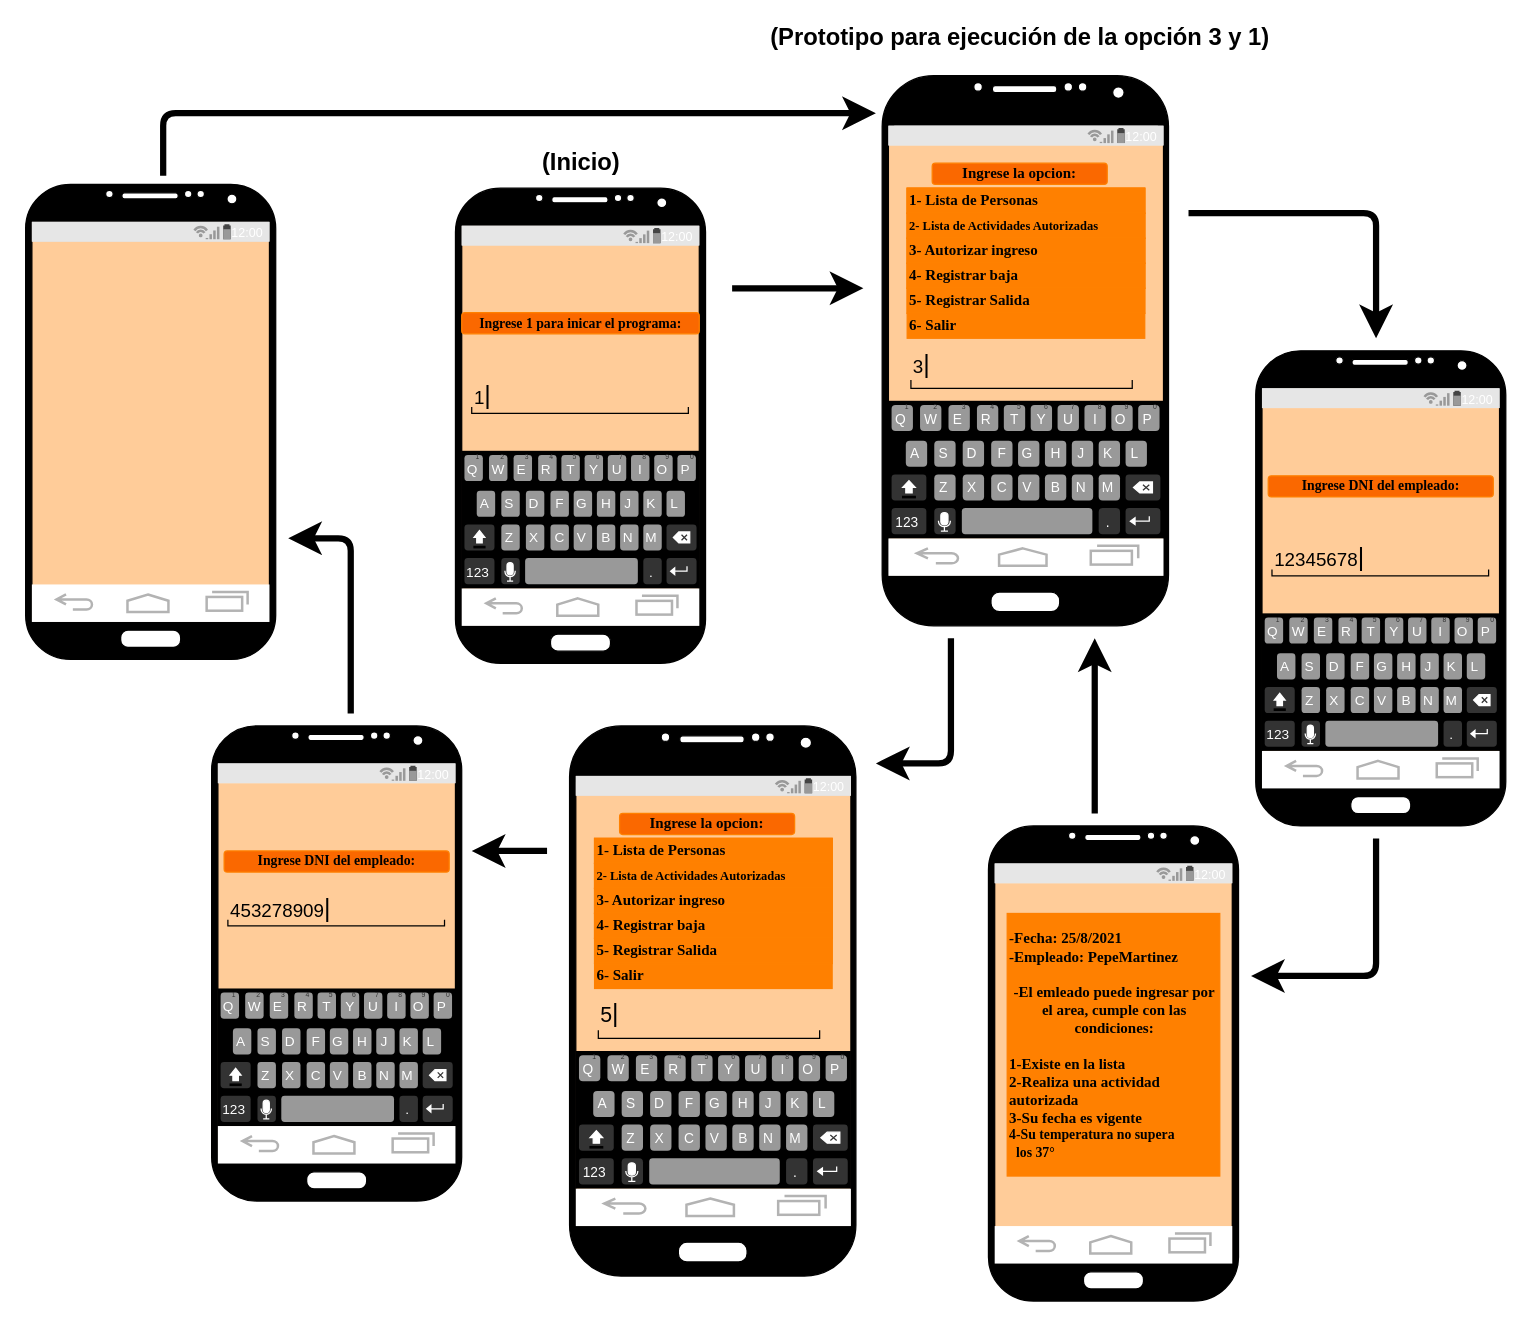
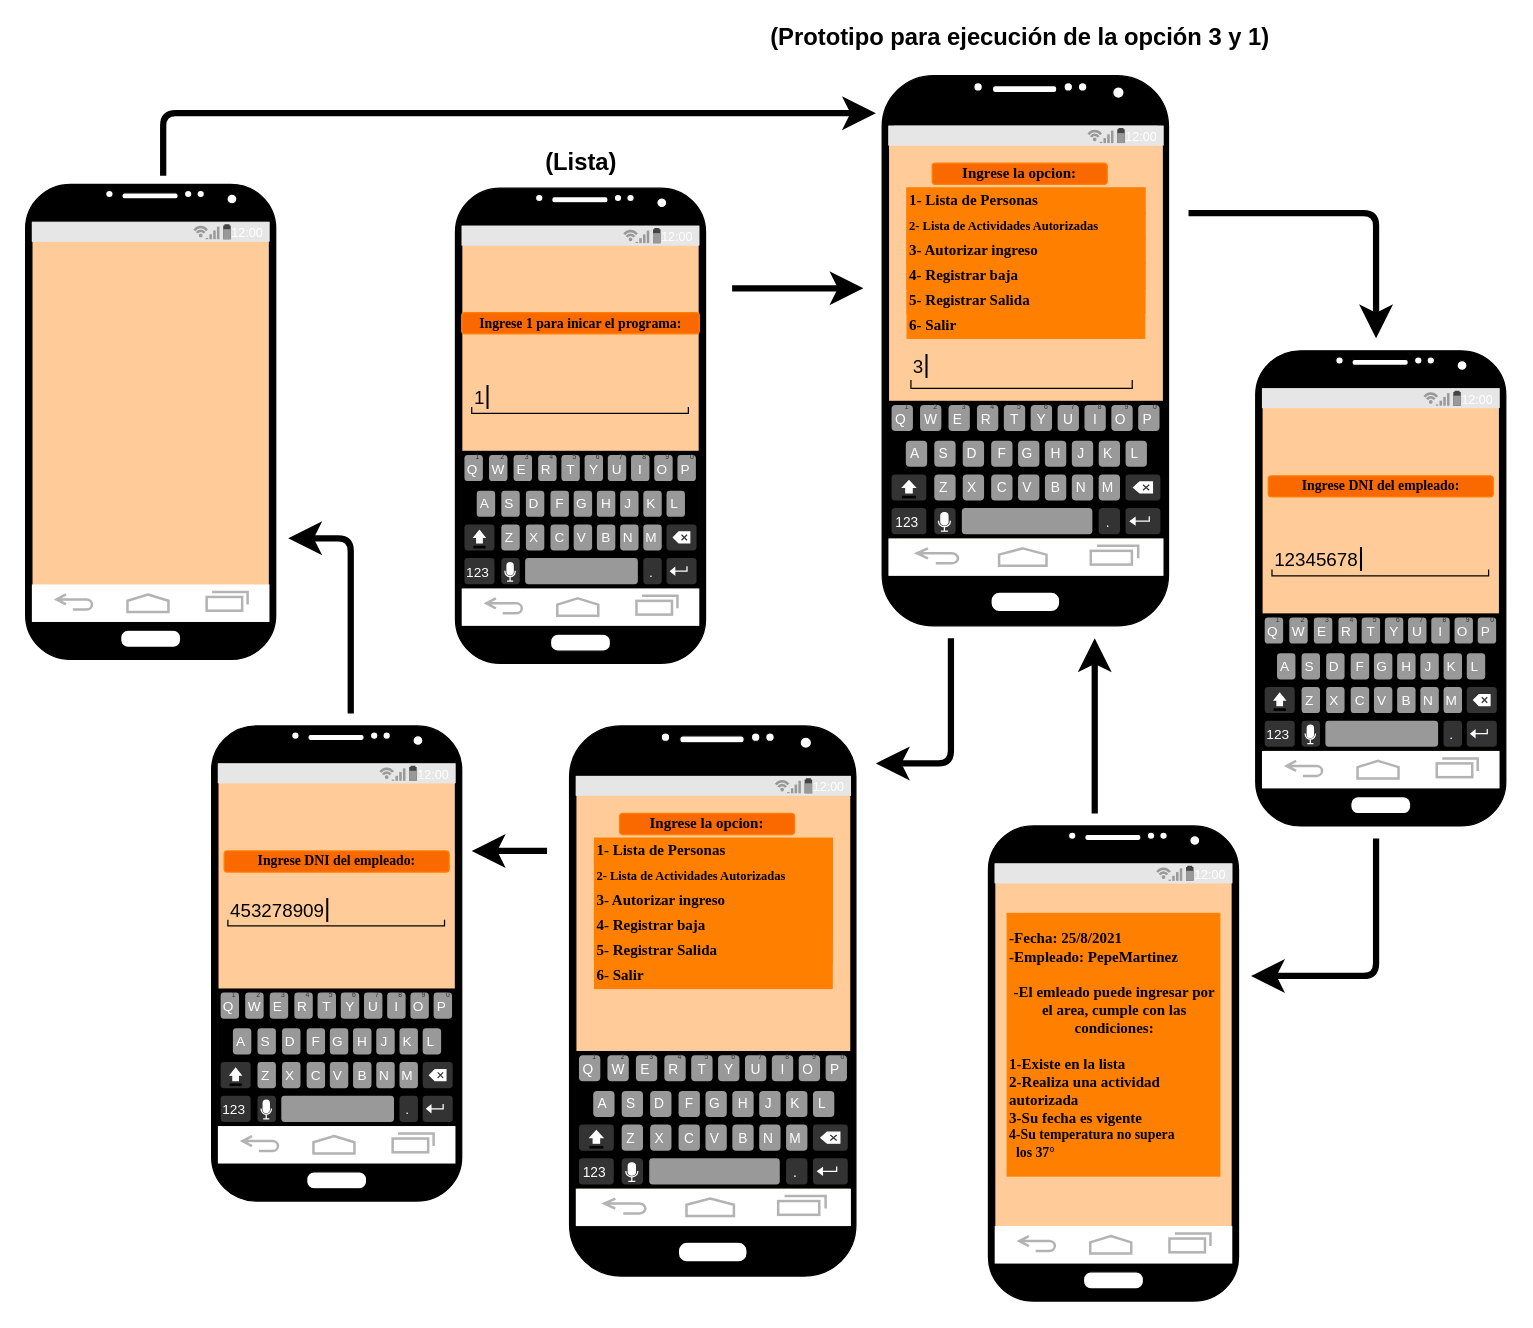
node "(Inicio)": label "(Inicio)" -> "(Lista)"
node "5|": removed
